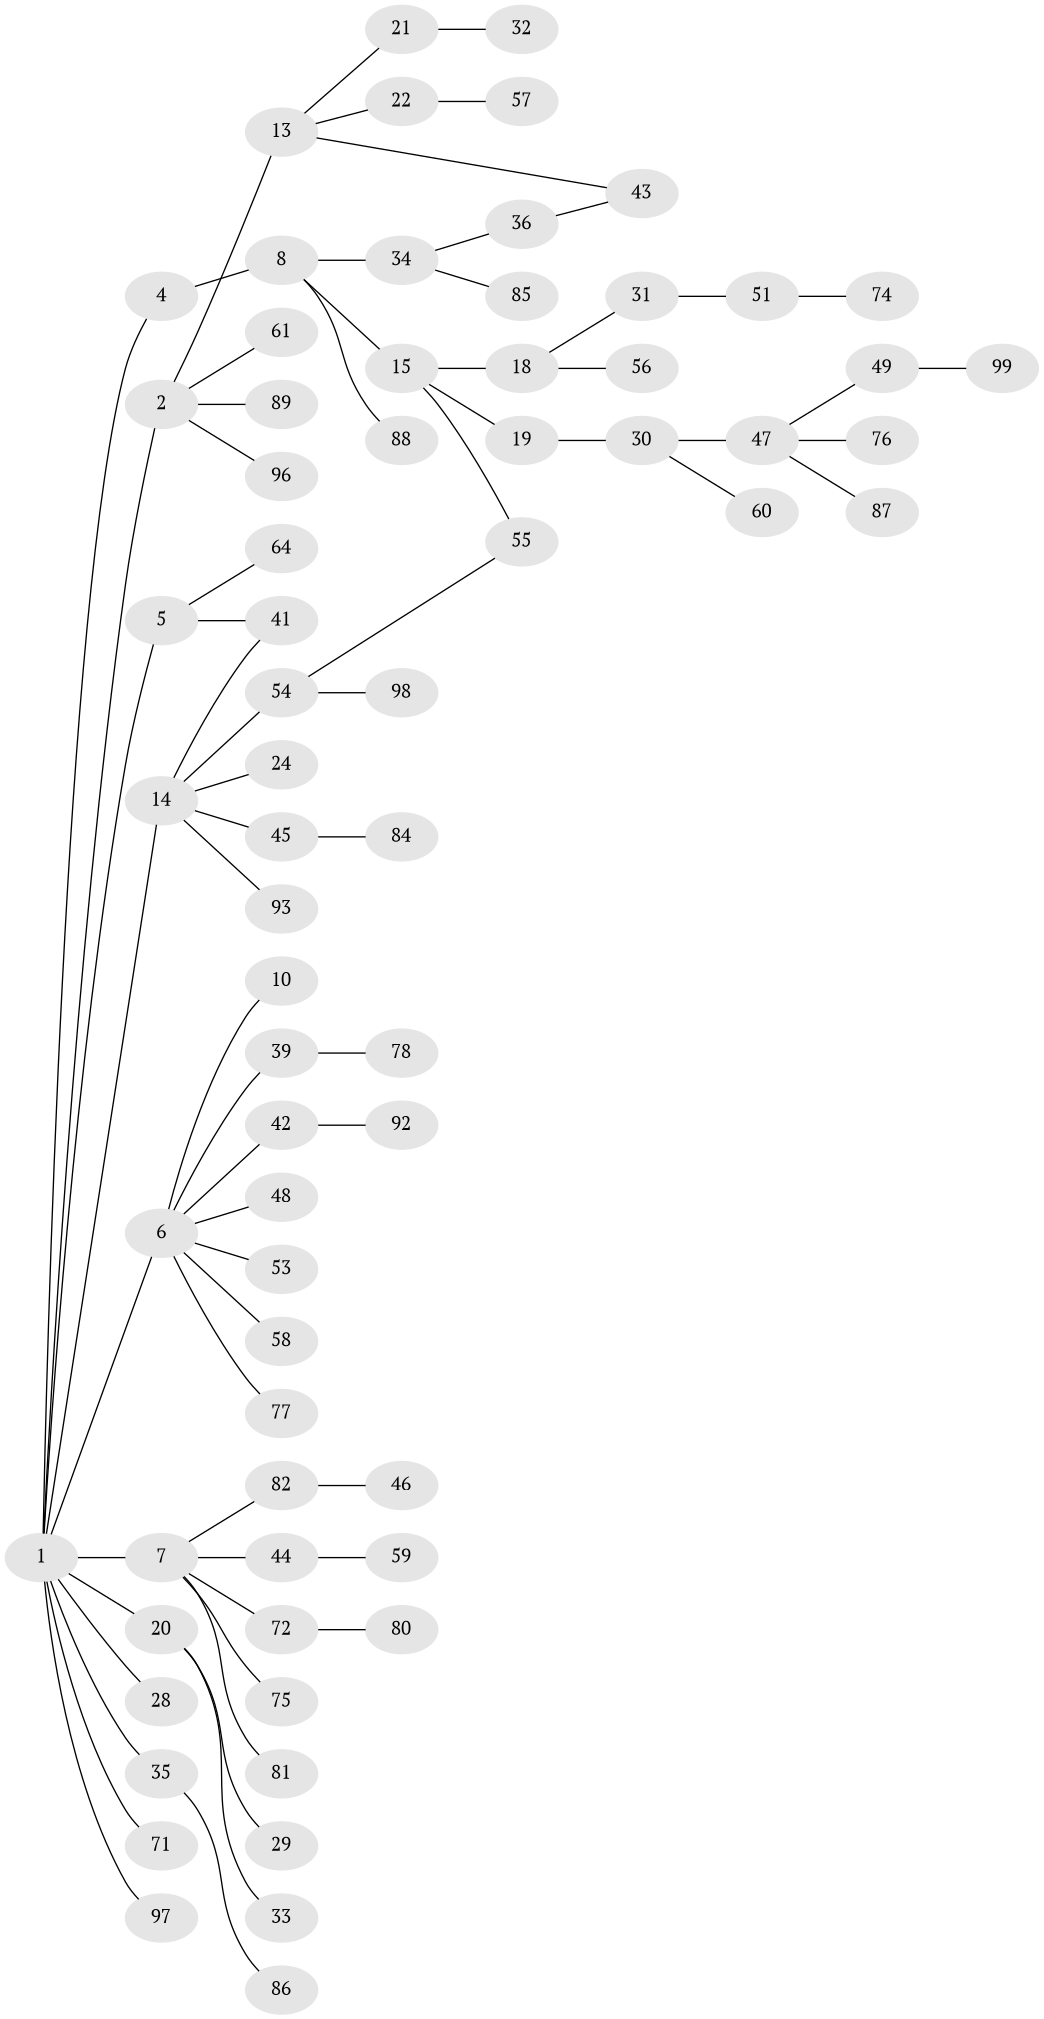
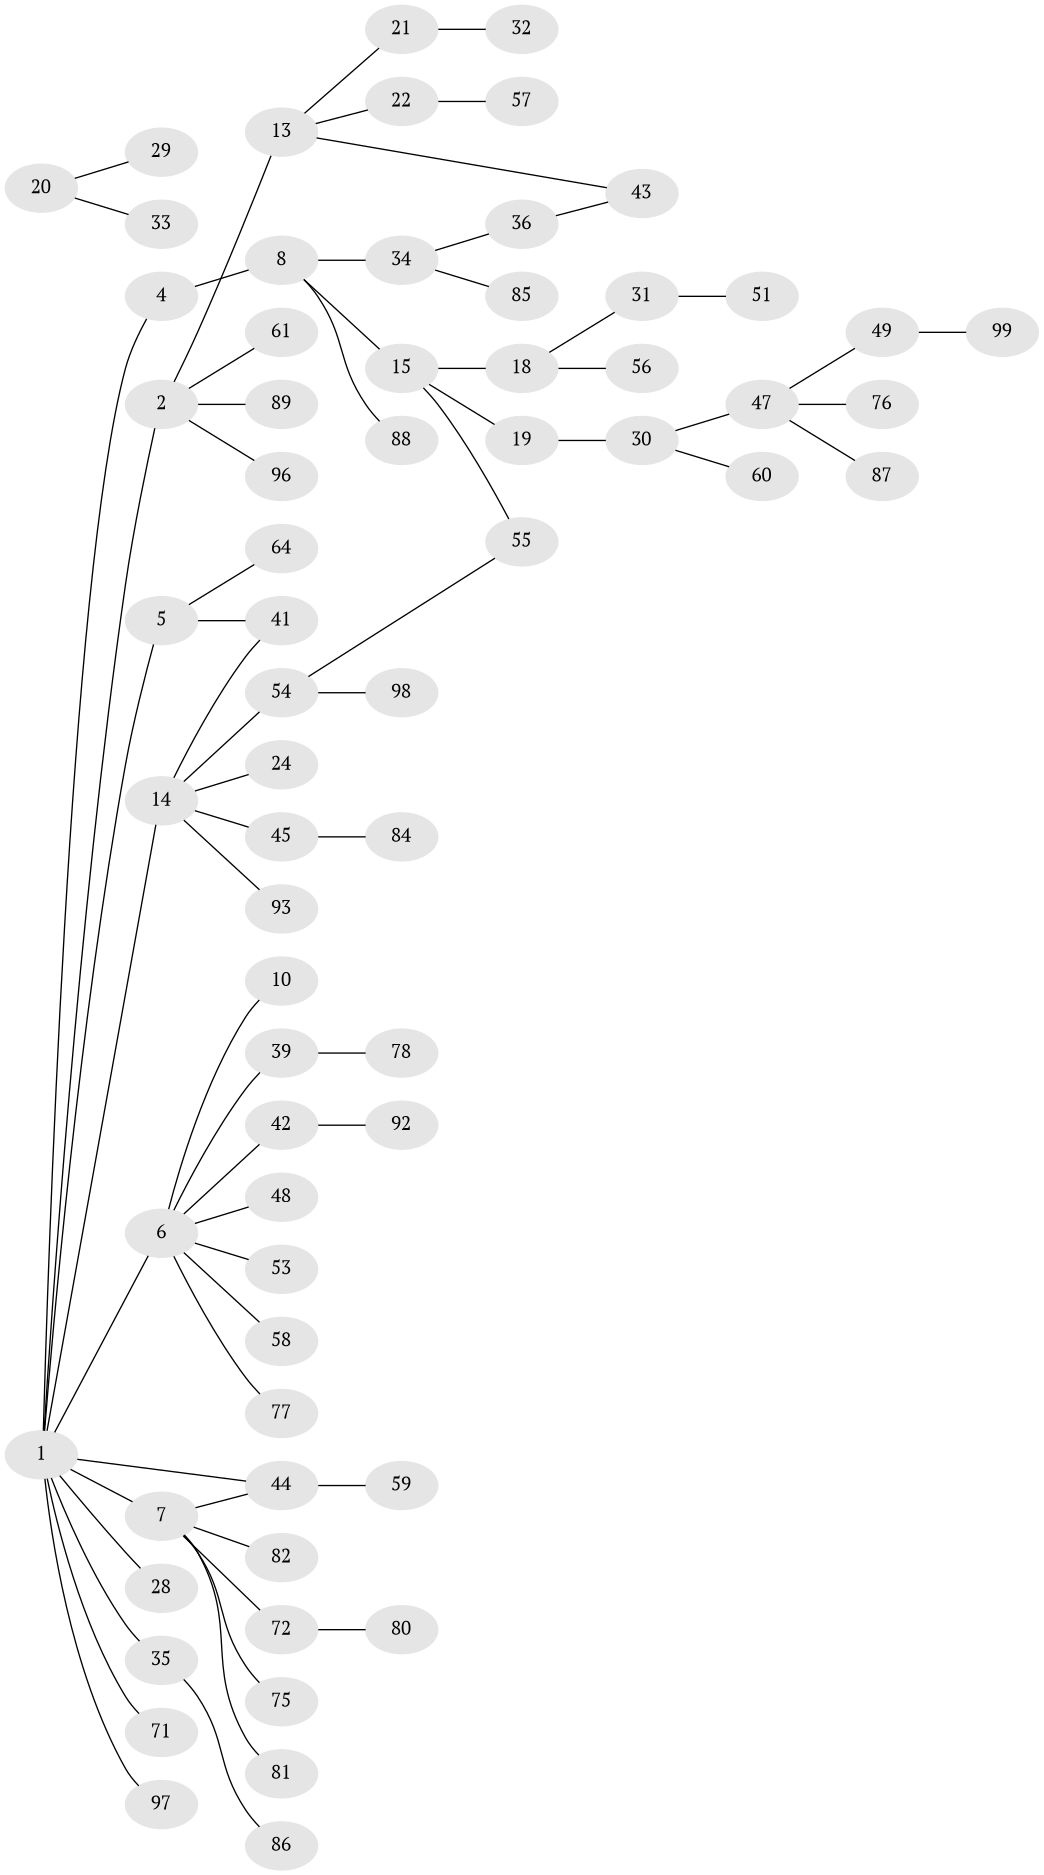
node "74": removed
node "46": removed
edge "1" -- "20": now "1" -- "44"
